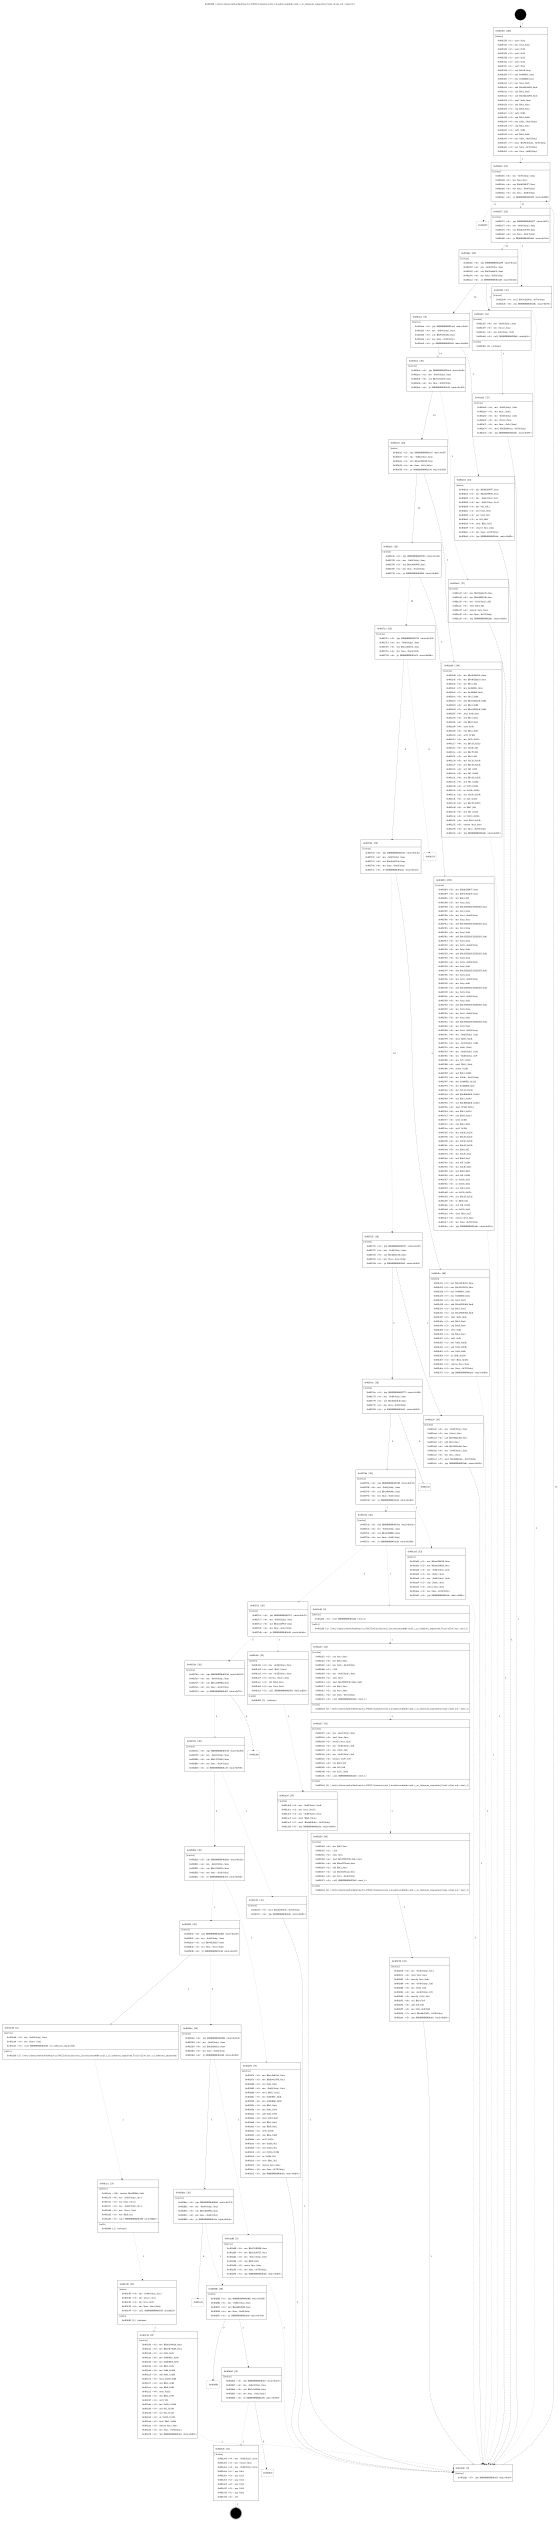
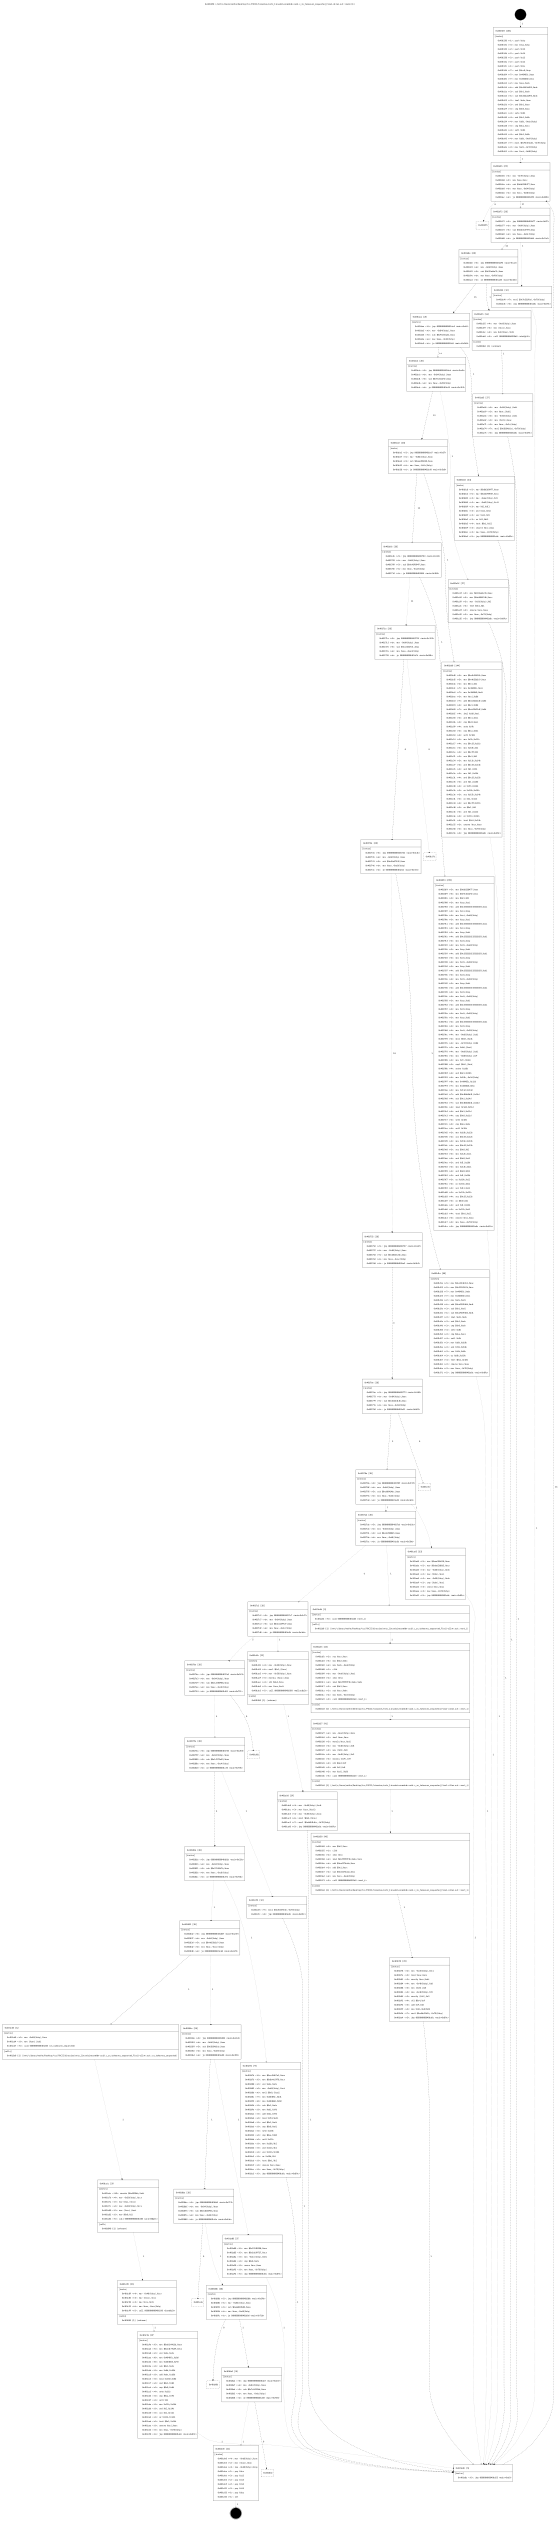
node "0x401ba9 [39]": removed
